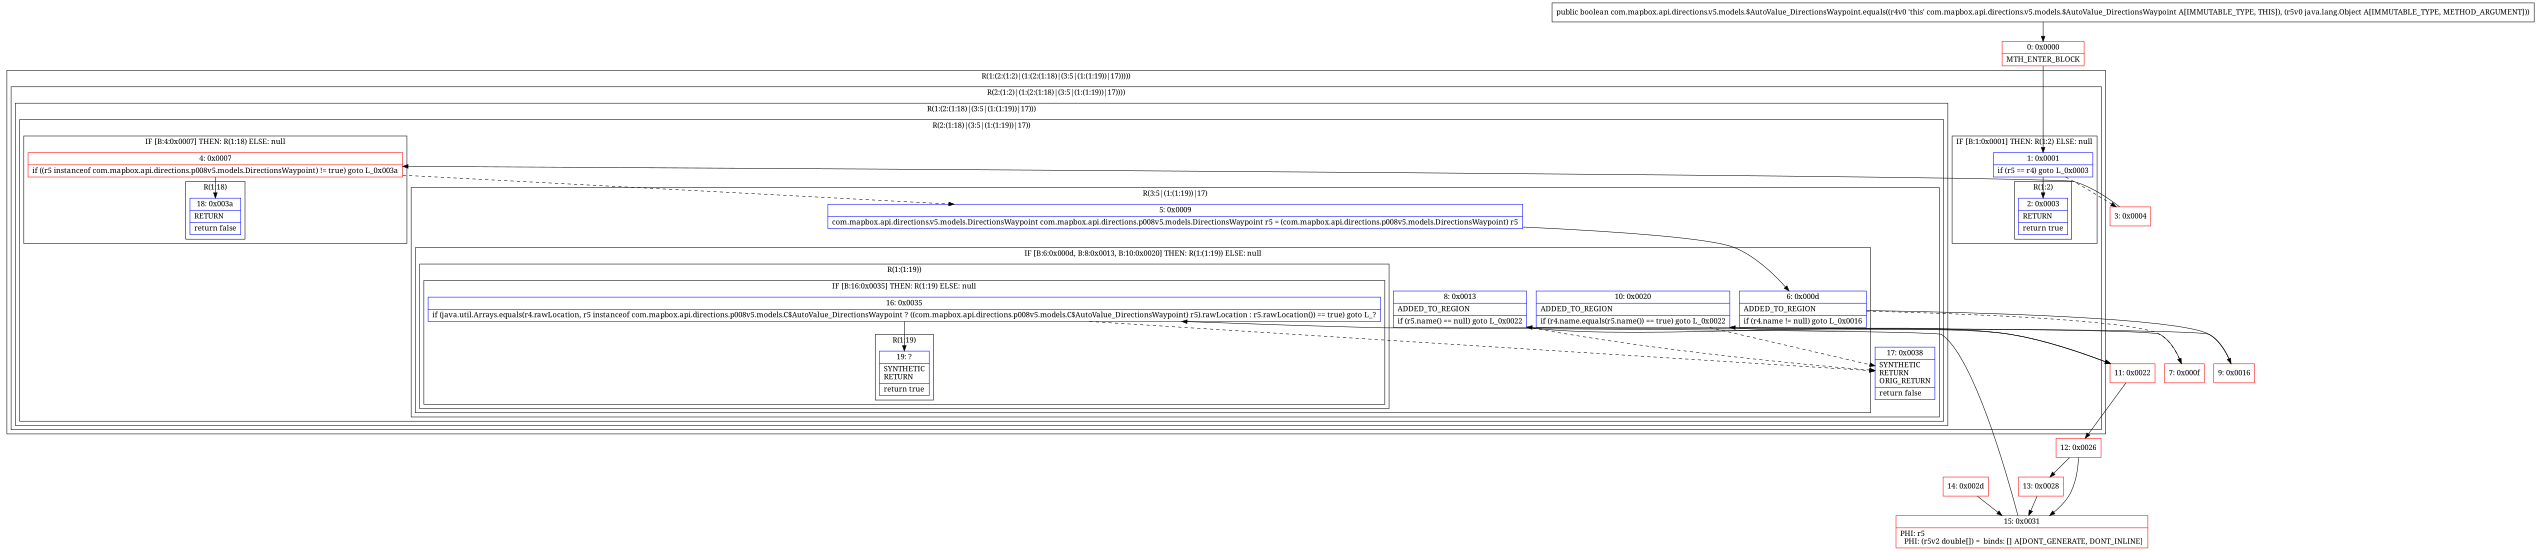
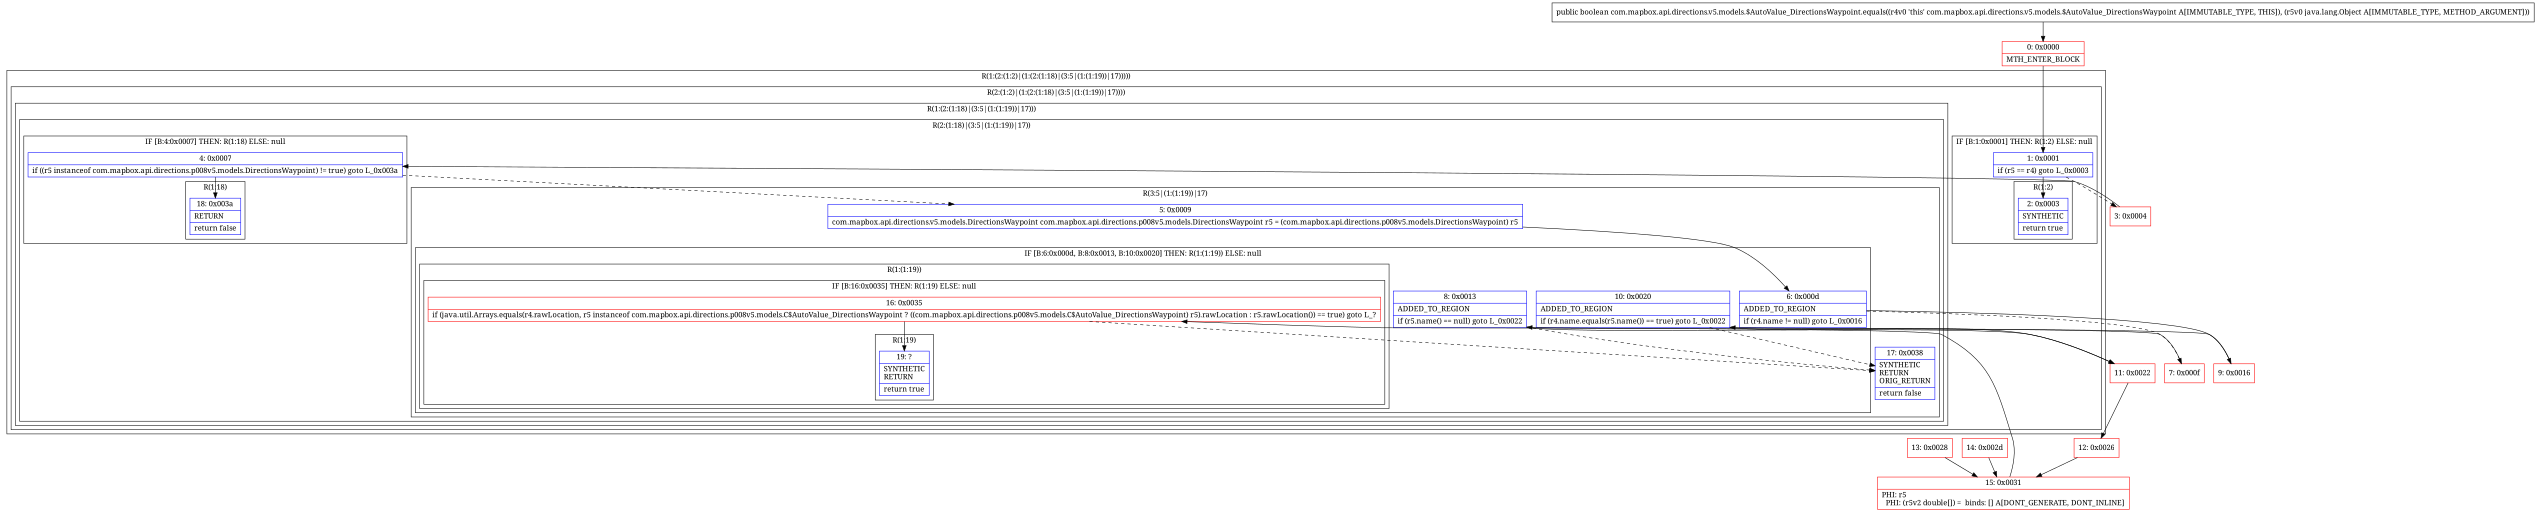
node "4: 0x0007": color red -> blue
node "2: 0x0003": text "RETURN" -> "SYNTHETIC"
node "16: 0x0035": color blue -> red
edge "12: 0x0026" -> "13: 0x0028": removed
